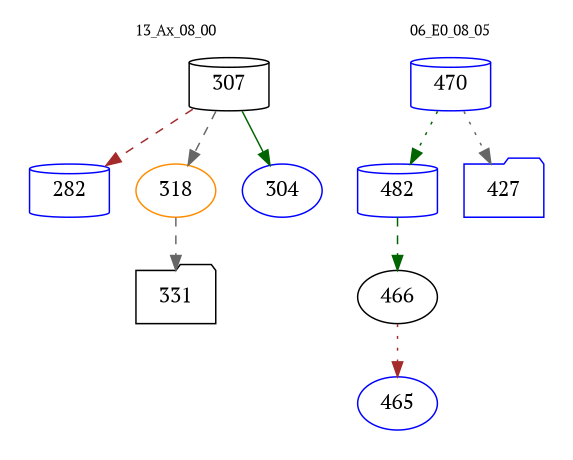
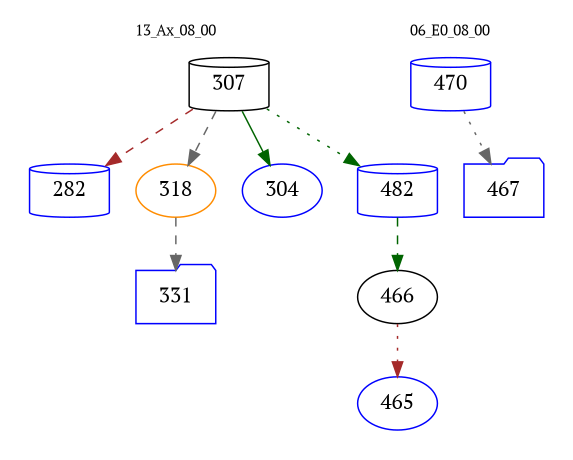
cluster "06_E0_08_05": label "06_E0_08_05" -> "06_E0_08_00"
edge "470" -> "482": now "307" -> "482"
node "427": label "427" -> "467"
node "331": color black -> blue
